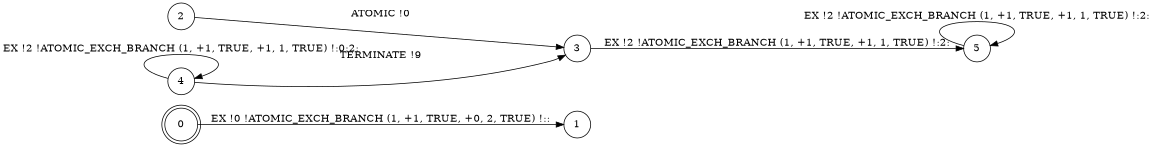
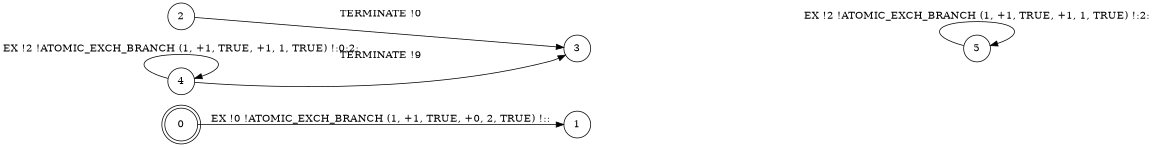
edge "2" -> "3": label "ATOMIC !0" -> "TERMINATE !0"
edge "3" -> "5": removed, label "EX !2 !ATOMIC_EXCH_BRANCH (1, +1, TRUE, +1, 1, TRUE) !:2:"
